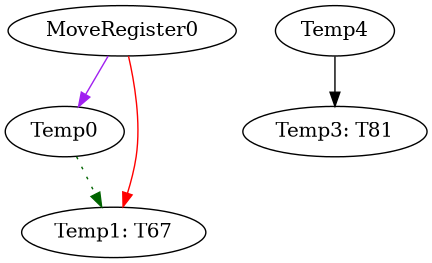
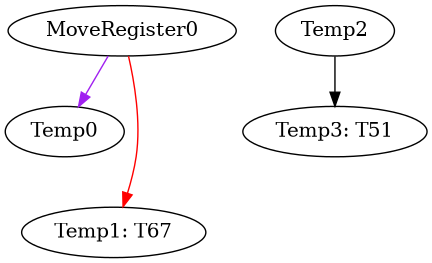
node "Temp4": label "Temp4" -> "Temp2"
node "Temp3: T81": label "Temp3: T81" -> "Temp3: T51"
edge "Temp0" -> "Temp1: T67": removed
